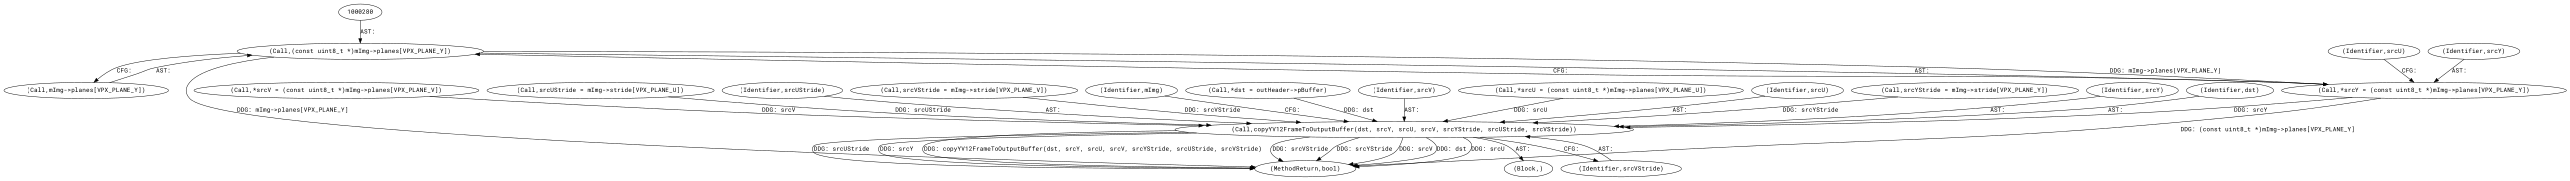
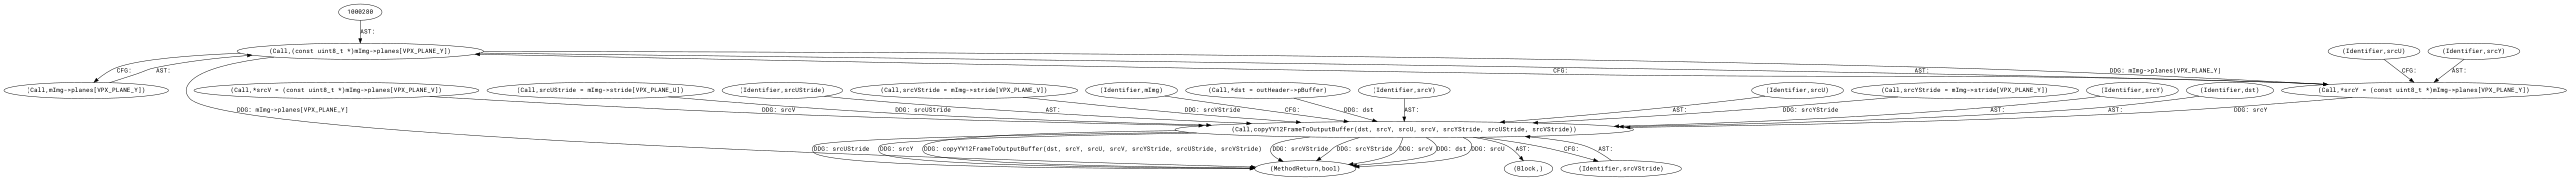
node "(Call,*srcU = (const uint8_t *)mImg->planes[VPX_PLANE_U])": removed
edge "(Call,*srcY = (const uint8_t *)mImg->planes[VPX_PLANE_Y])" -> "(MethodReturn,bool)": removed, label "DDG: (const uint8_t *)mImg->planes[VPX_PLANE_Y]"
